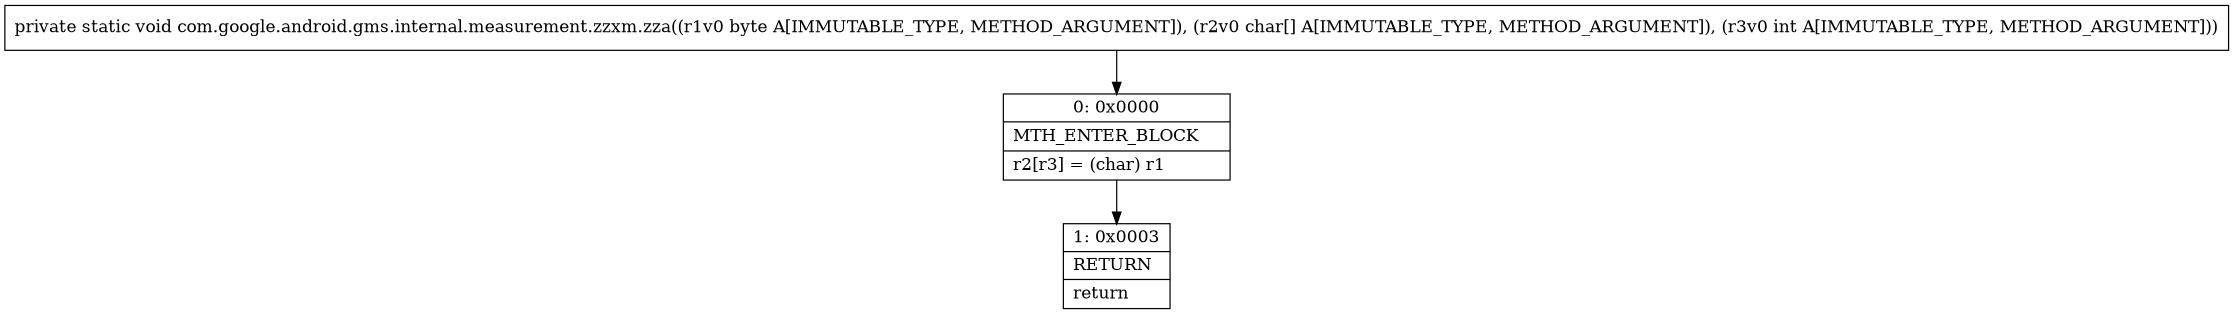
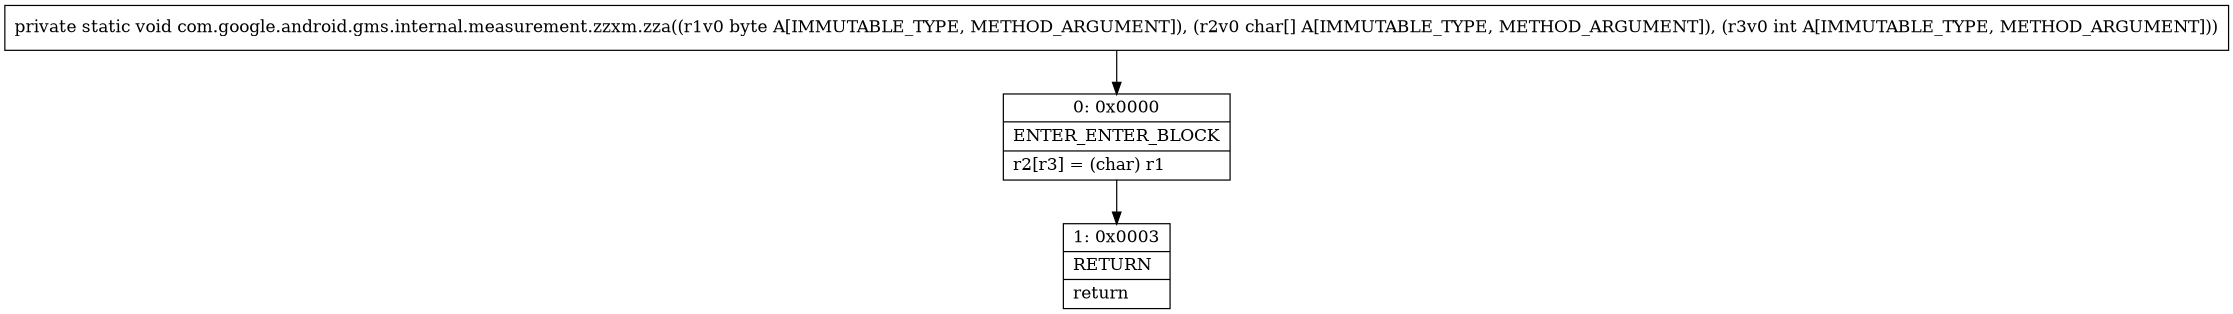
node "0: 0x0000": text "MTH_ENTER_BLOCK" -> "ENTER_ENTER_BLOCK"
